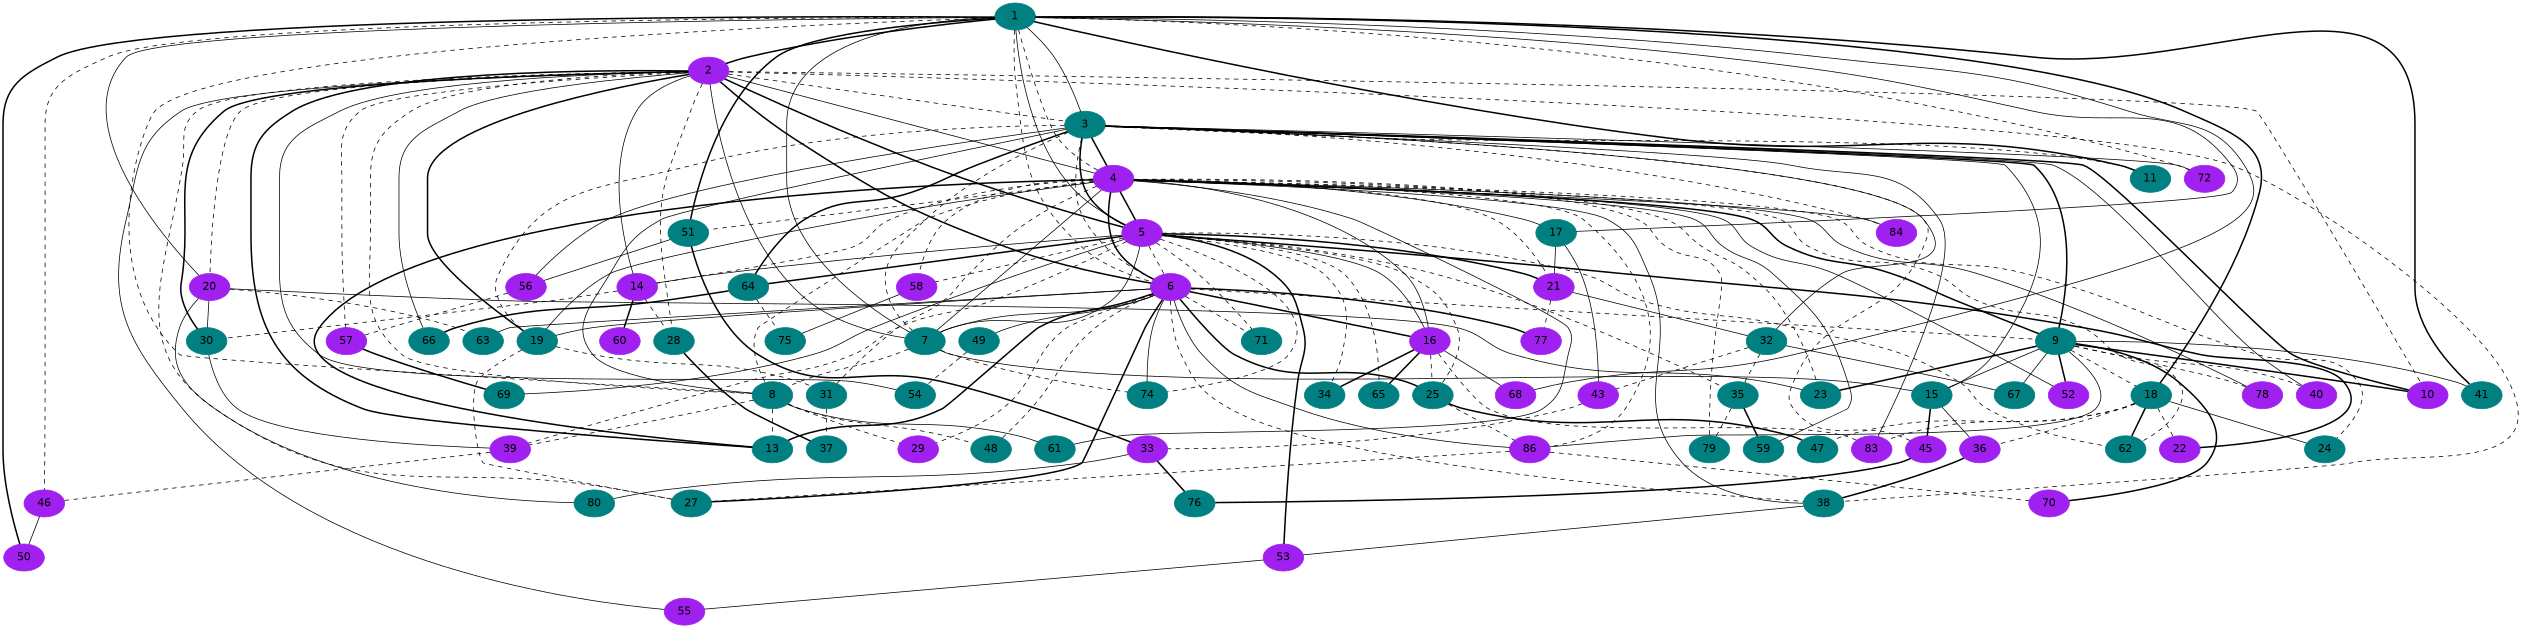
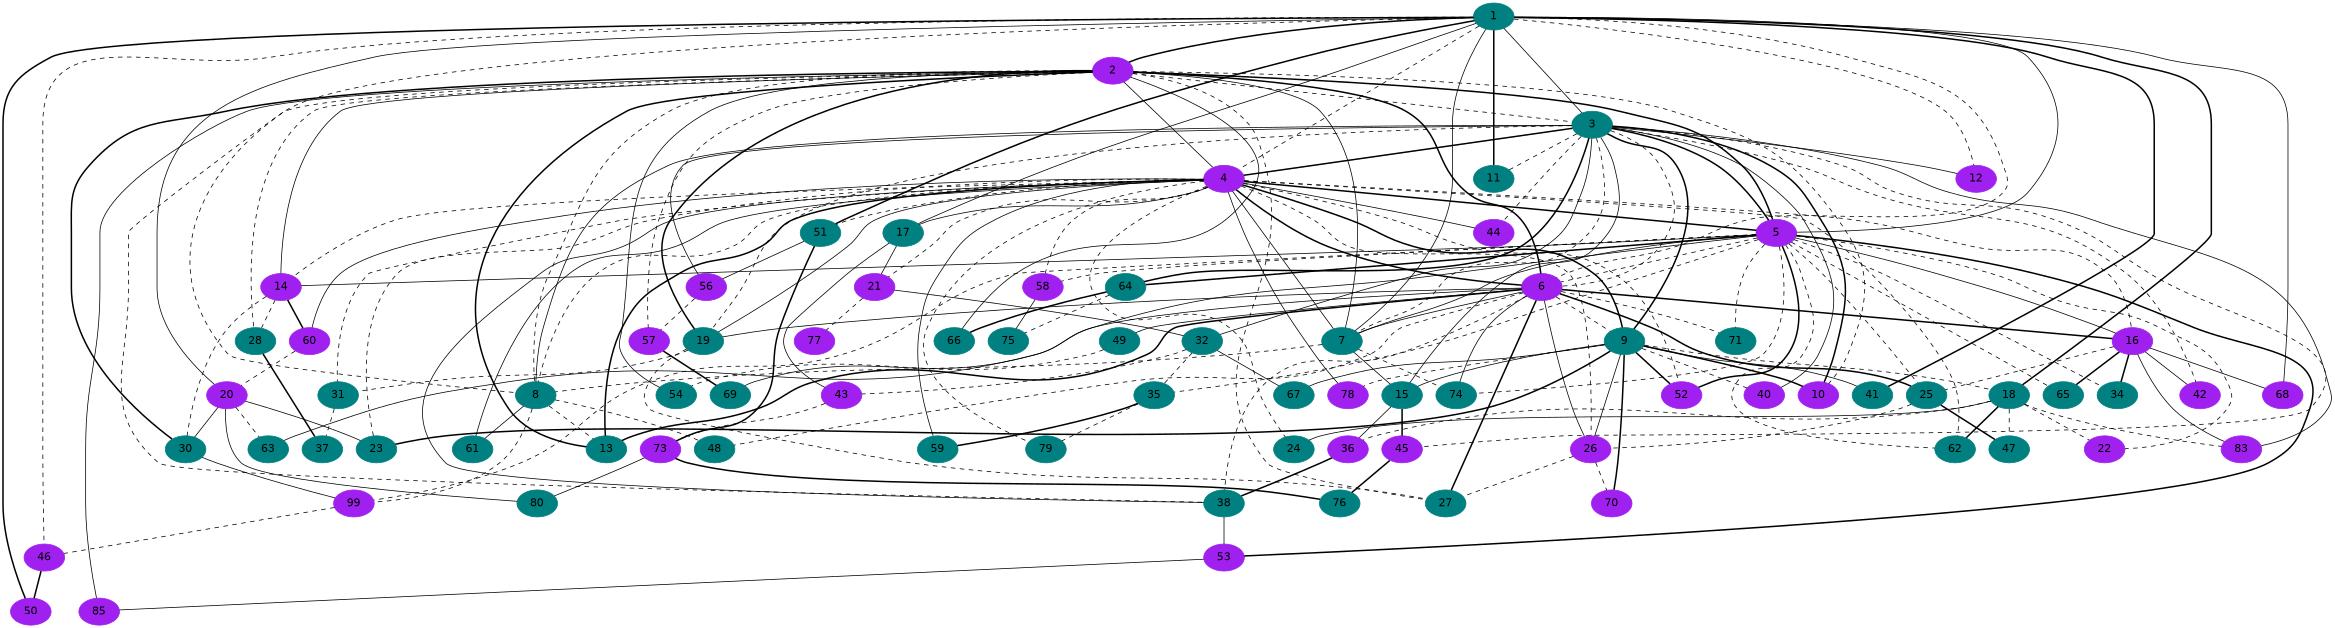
edge "2" -- "20": now "60" -- "20"
node "72": label "72" -> "12"
edge "4" -- "60": added
edge "4" -- "16": style solid -> dashed
edge "4" -- "52": style solid -> dashed
node "84": label "84" -> "44"
edge "5" -- "21": now "5" -- "52"
edge "5" -- "22": style bold -> dashed
edge "6" -- "77": removed
node "42": added
edge "16" -- "83": style dashed -> solid
node "39": label "39" -> "99"
node "29": removed
node "33": label "33" -> "73"
node "86": label "86" -> "26"
edge "46" -- "50": style solid -> bold
node "55": label "55" -> "85"
